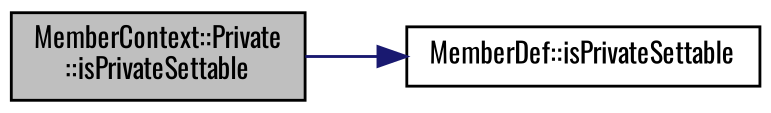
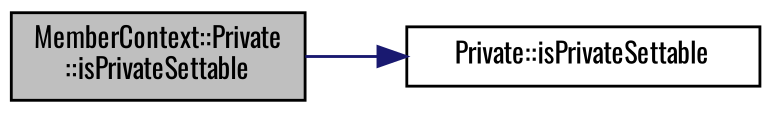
node "MemberDef::isPrivateSettable": label "MemberDef::isPrivateSettable" -> "Private::isPrivateSettable"
